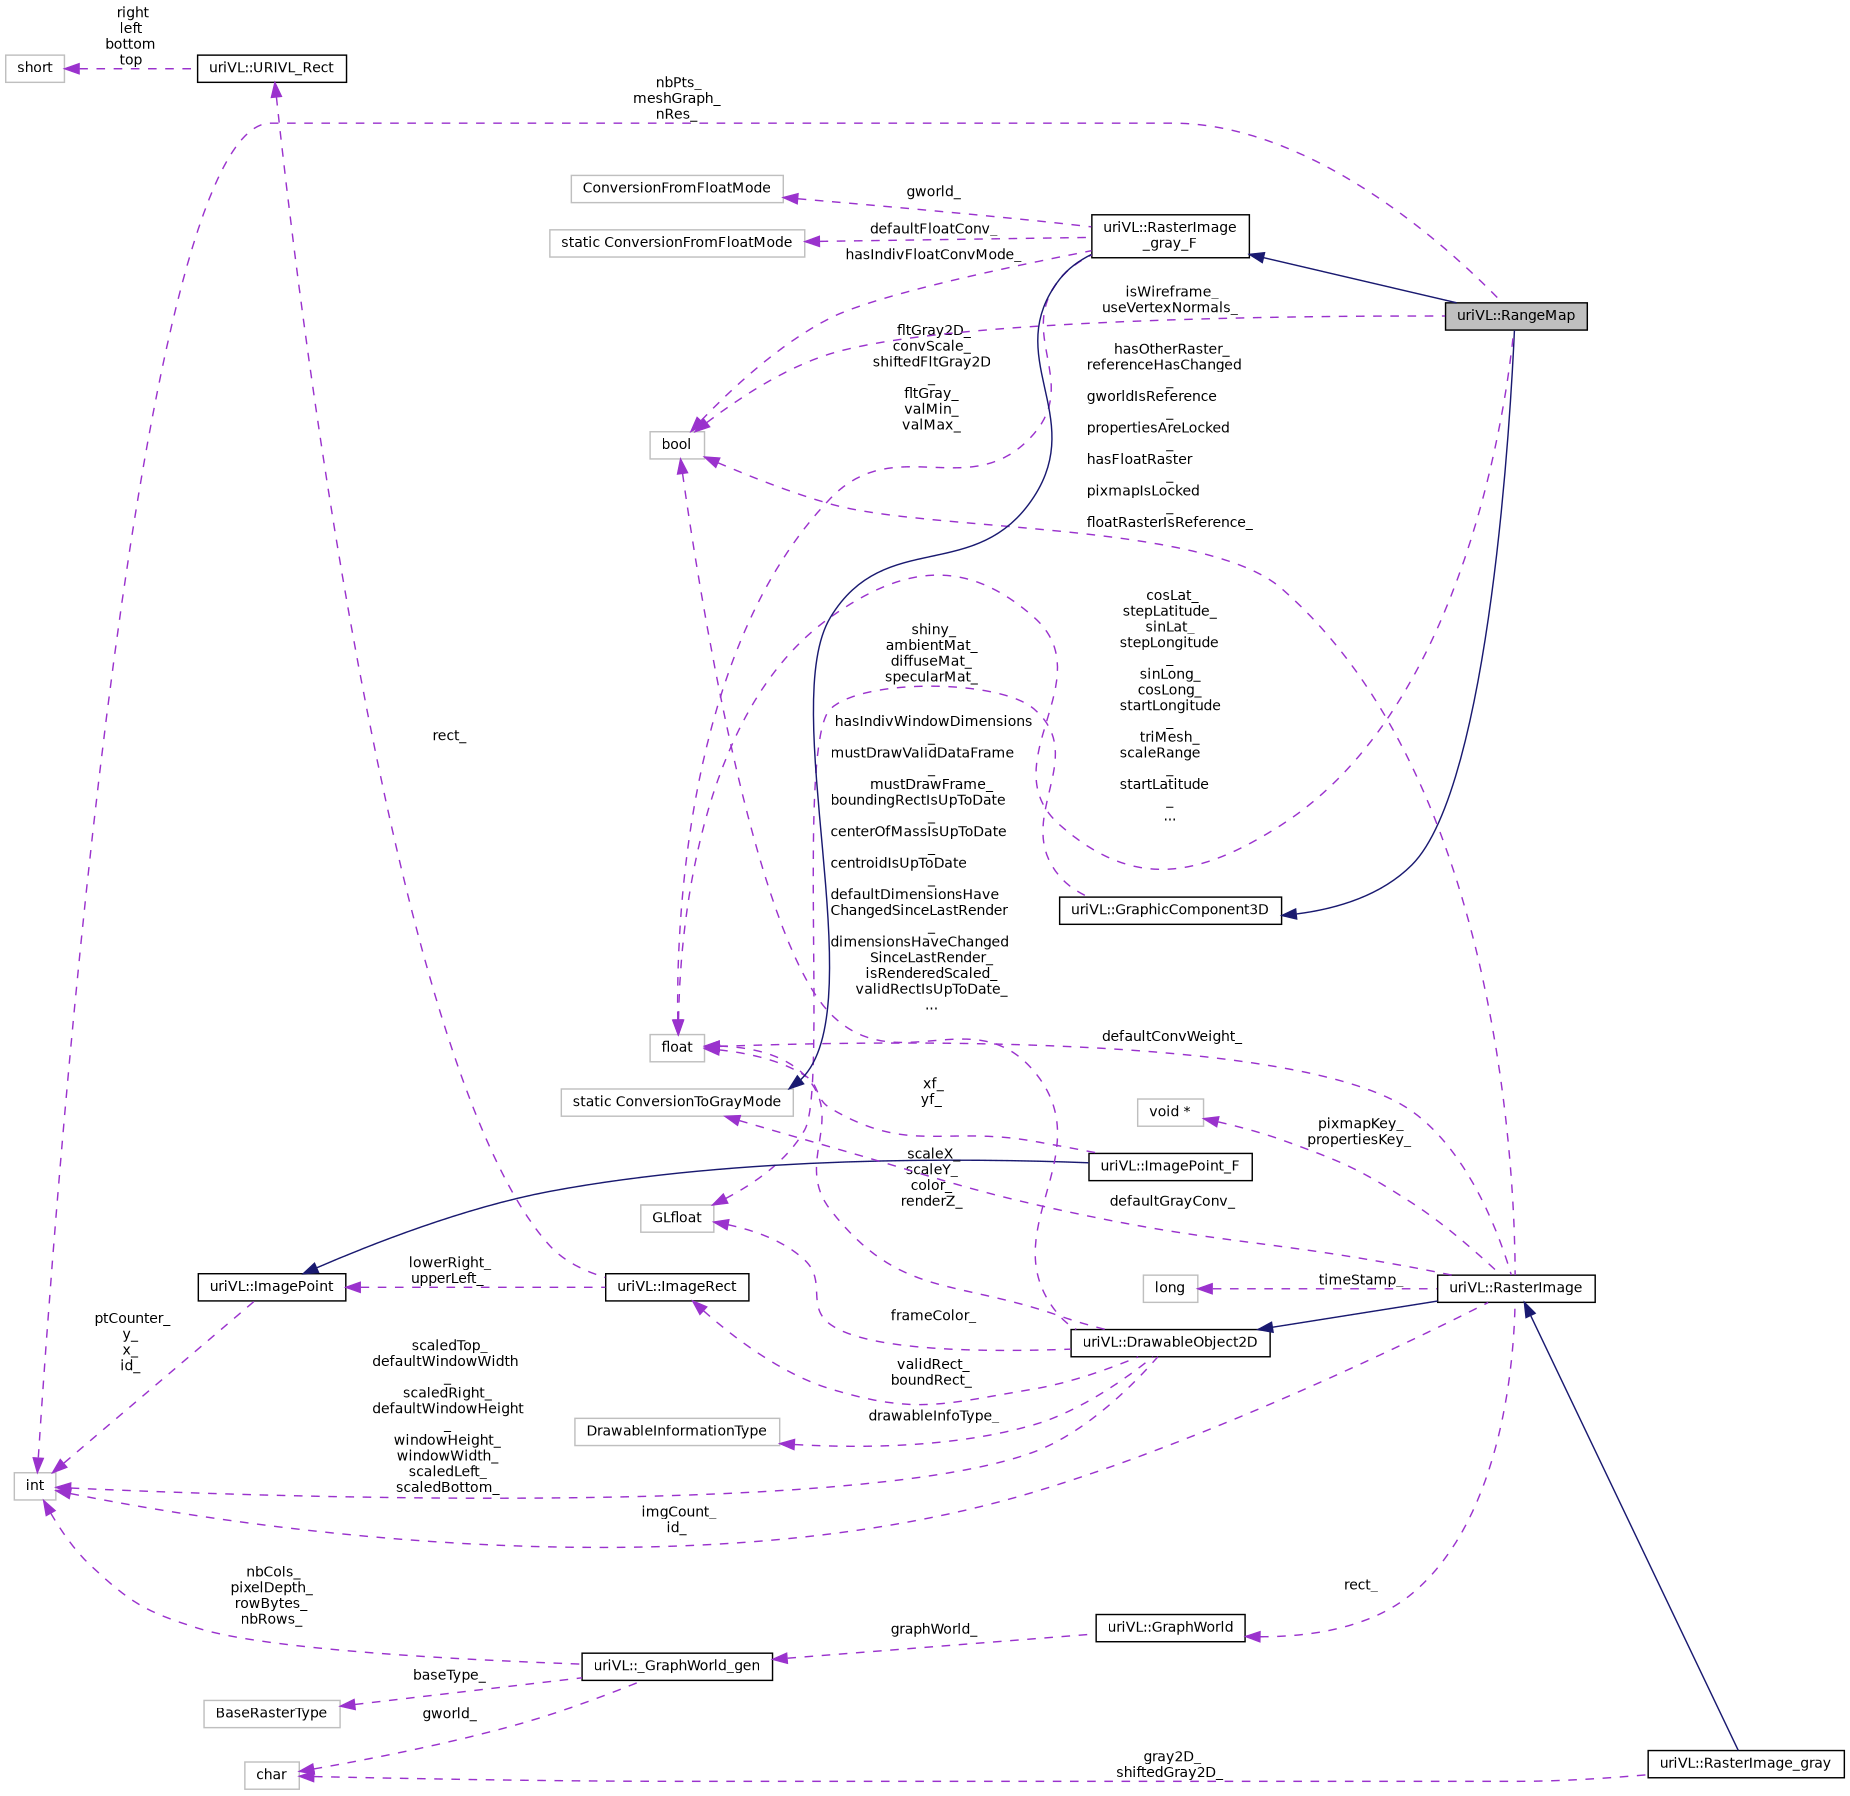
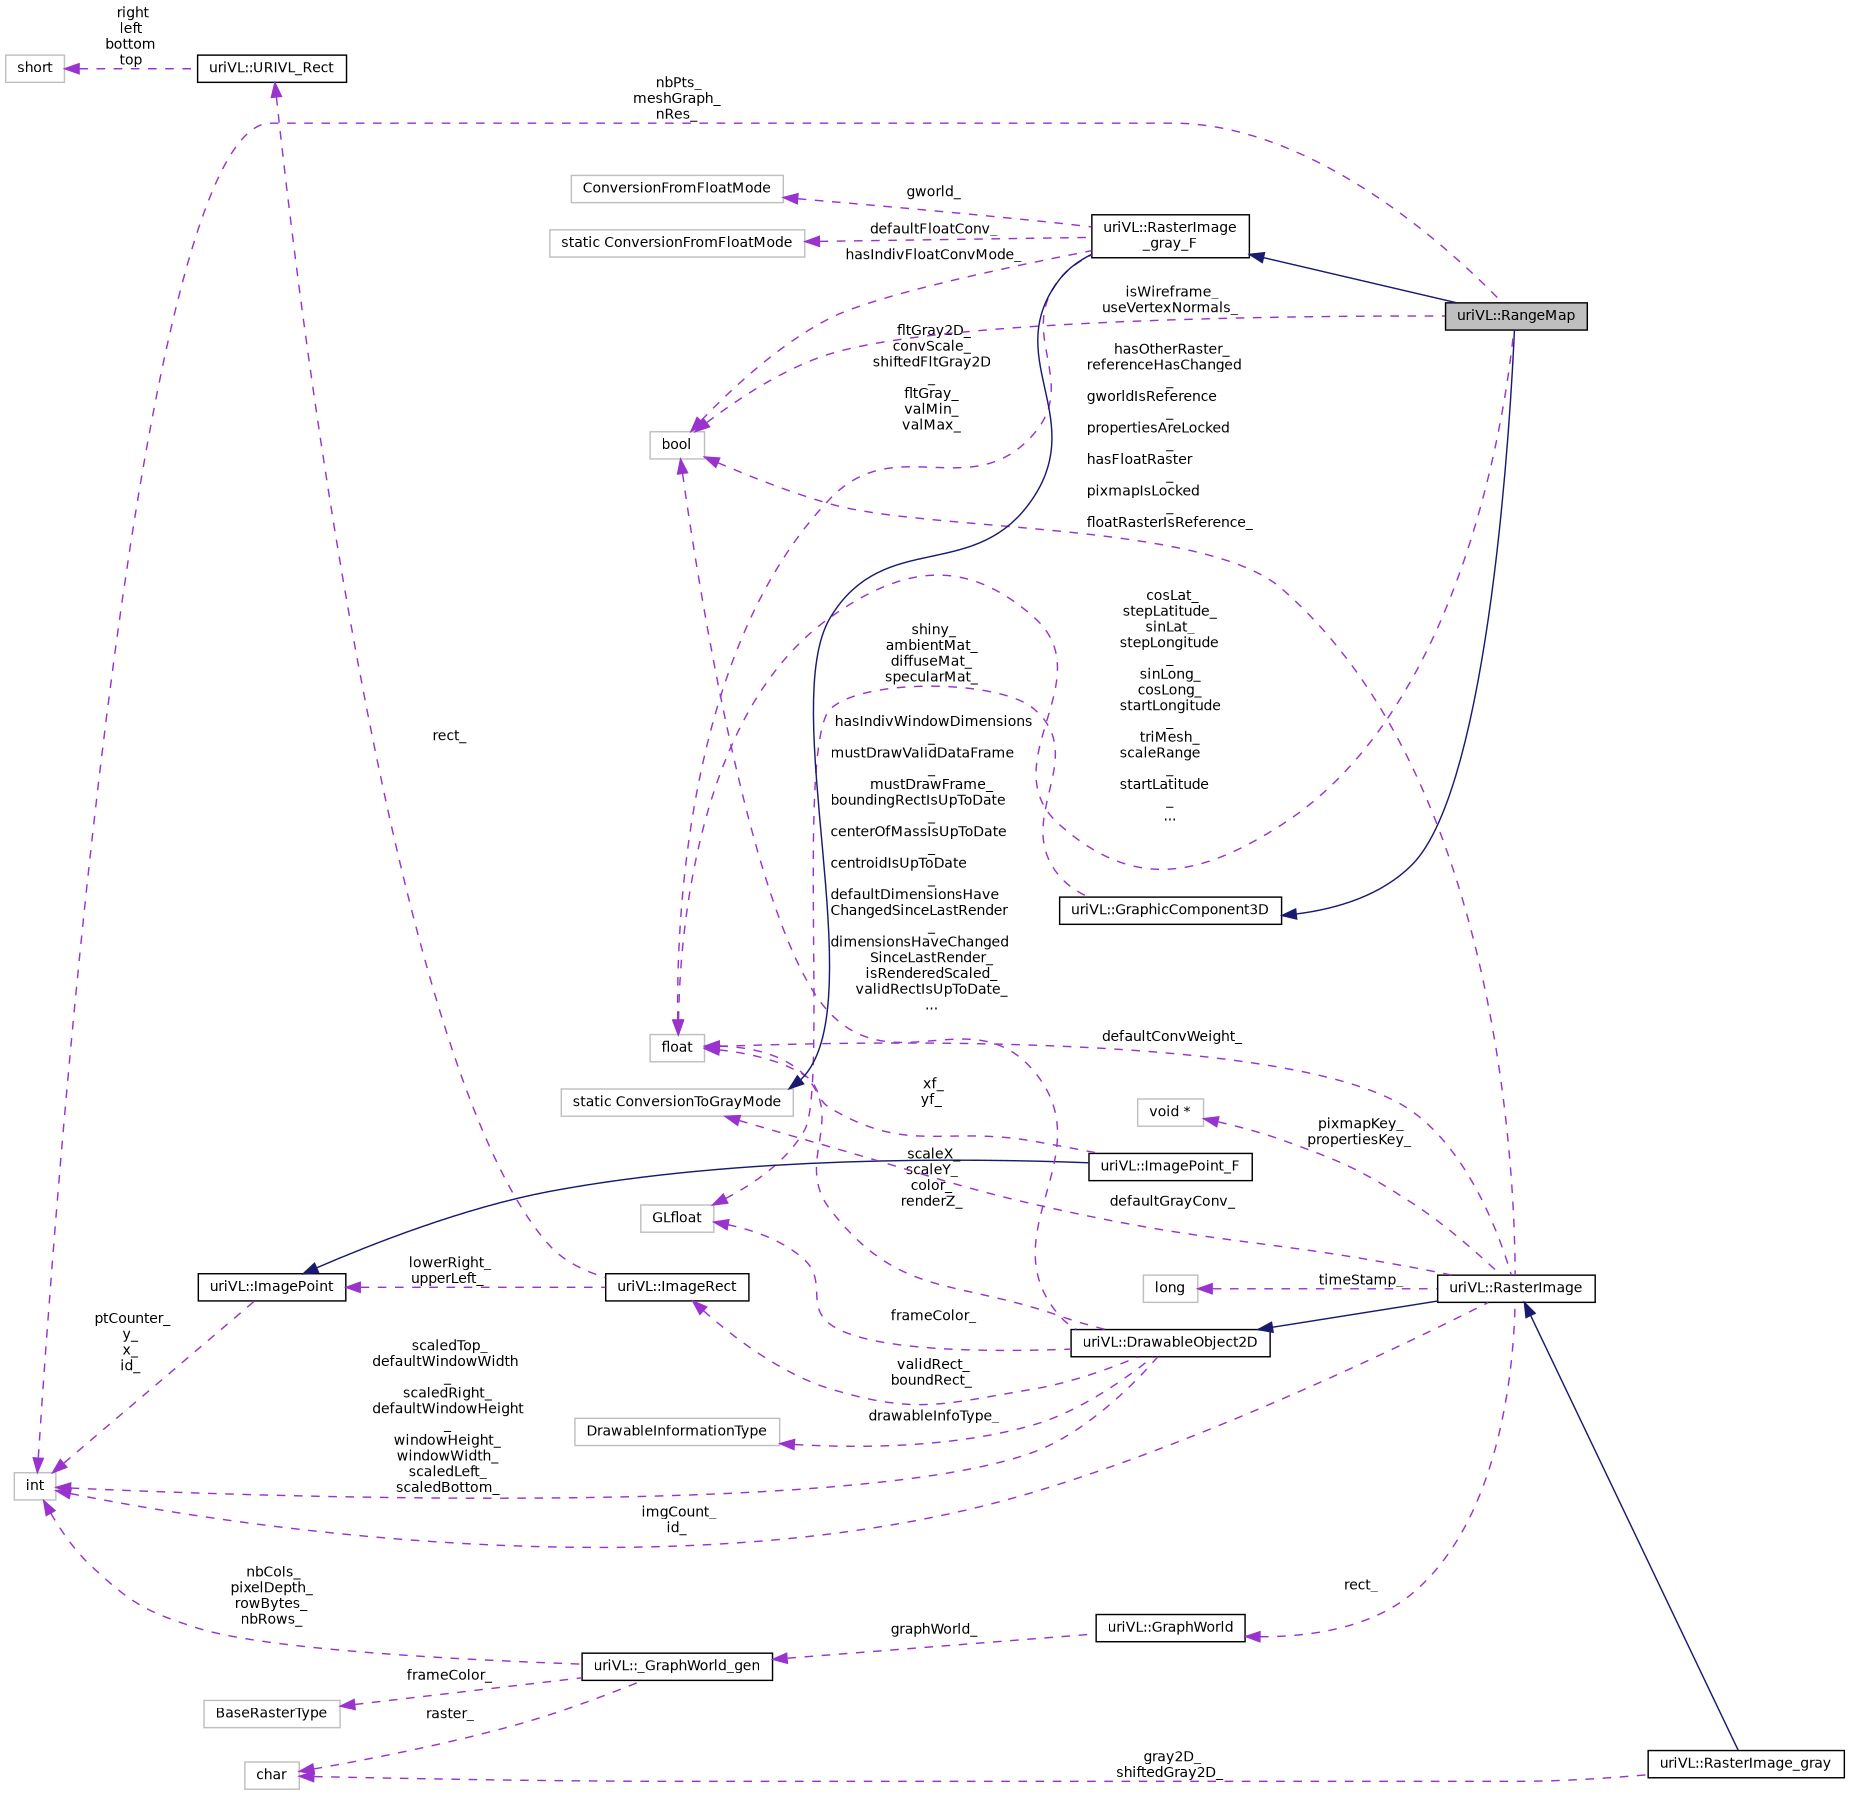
edge "uriVL::_GraphWorld_gen" -> "BaseRasterType": label " baseType_" -> " frameColor_"
edge "uriVL::_GraphWorld_gen" -> "char": label " gworld_" -> " raster_"
